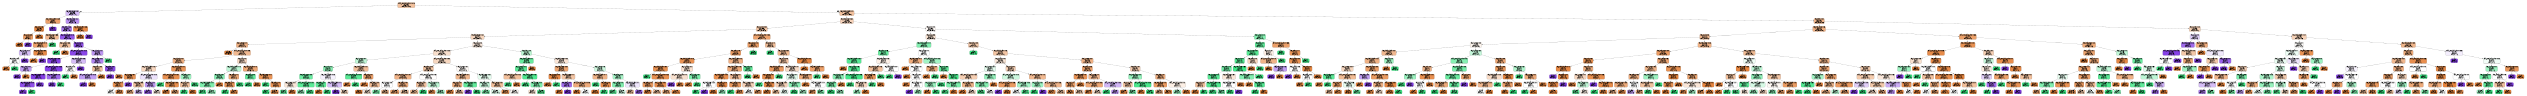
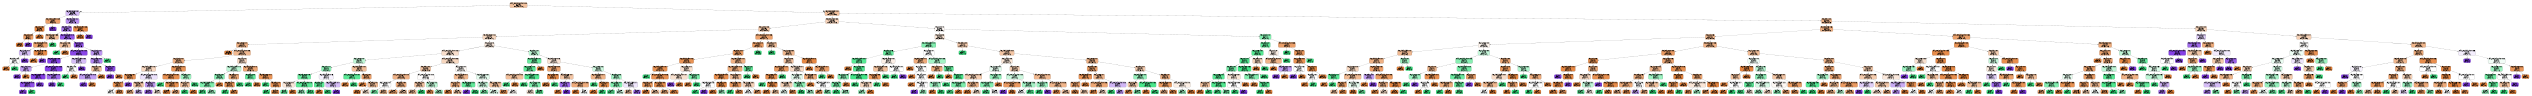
node "gini = 0.568 samples = 9 value = [5, 1, 3]": removed
node "gini = 0.198 samples = 9 value = [8, 1, 0]": added
node "gini = 0.278 samples = 12 value = [10, 0, 2]": added
